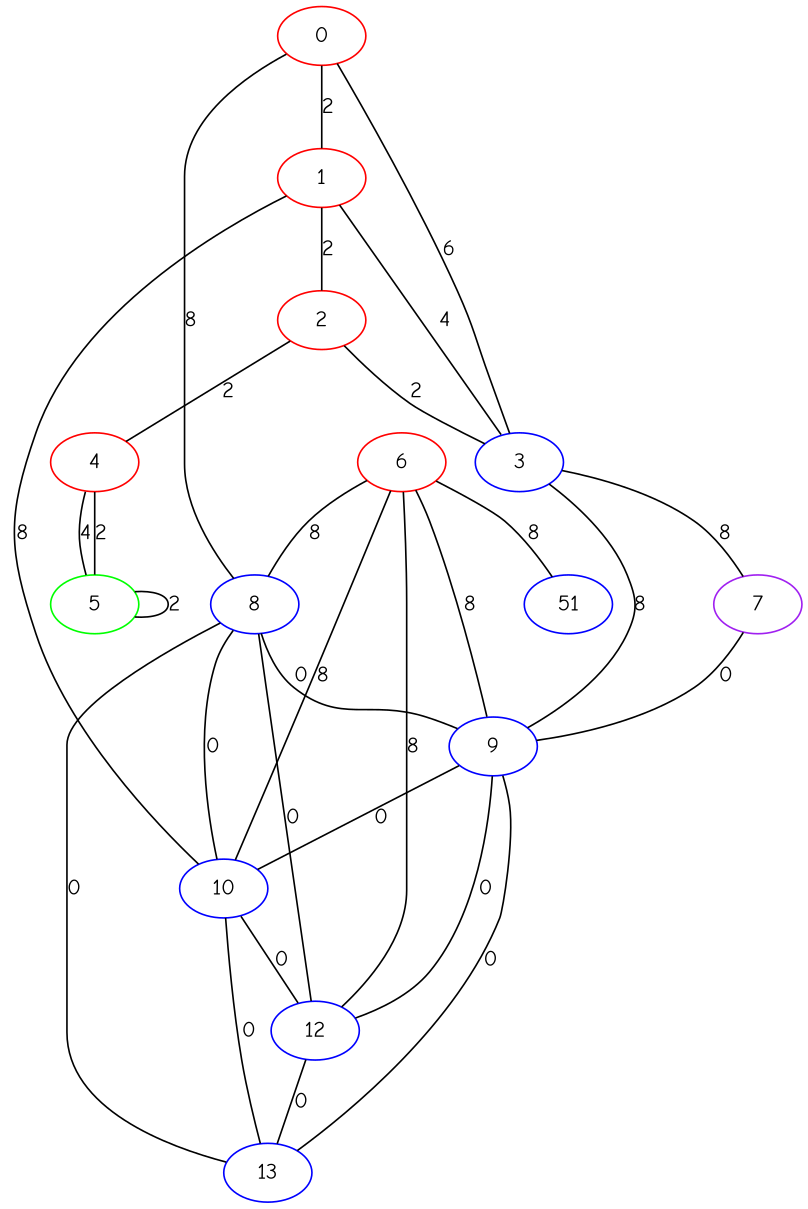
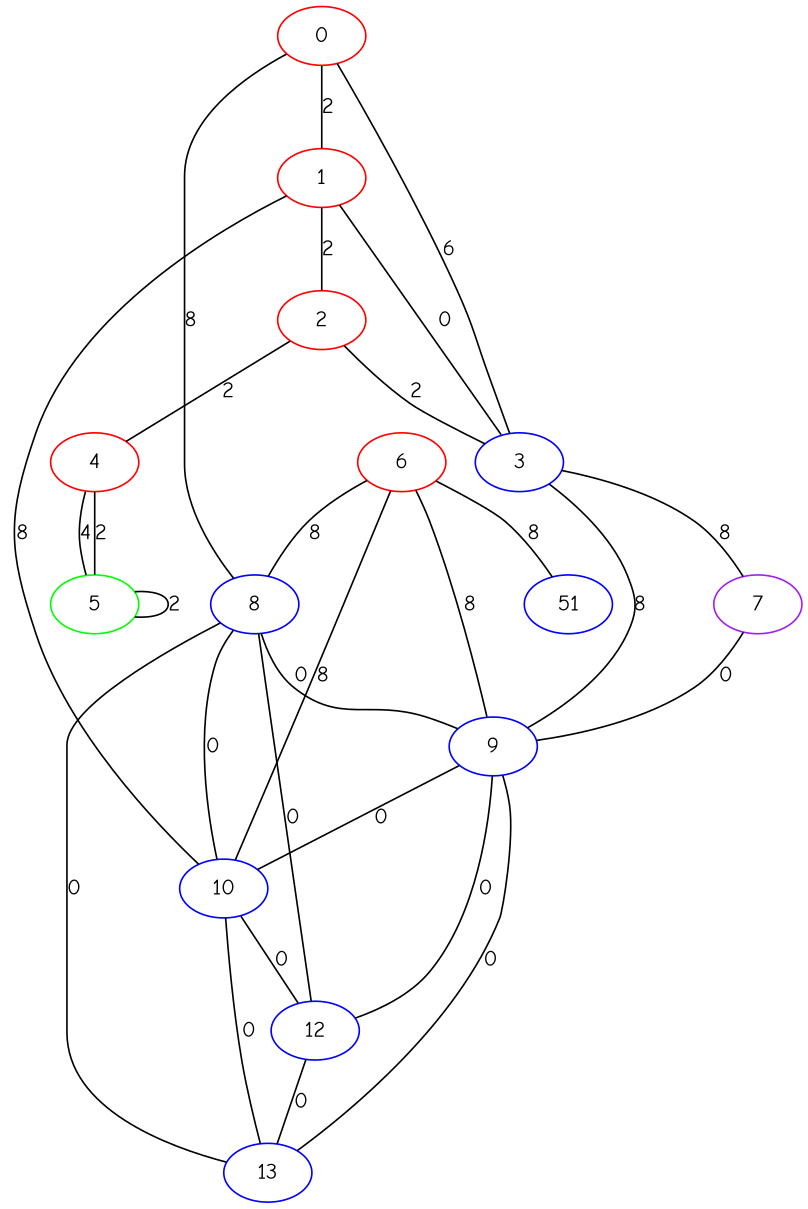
edge "1" -- "3": label "4" -> "0"
edge "6" -- "12": removed, label "8"
